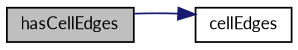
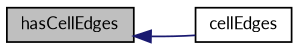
edge "hasCellEdges" -> "cellEdges": reversed
